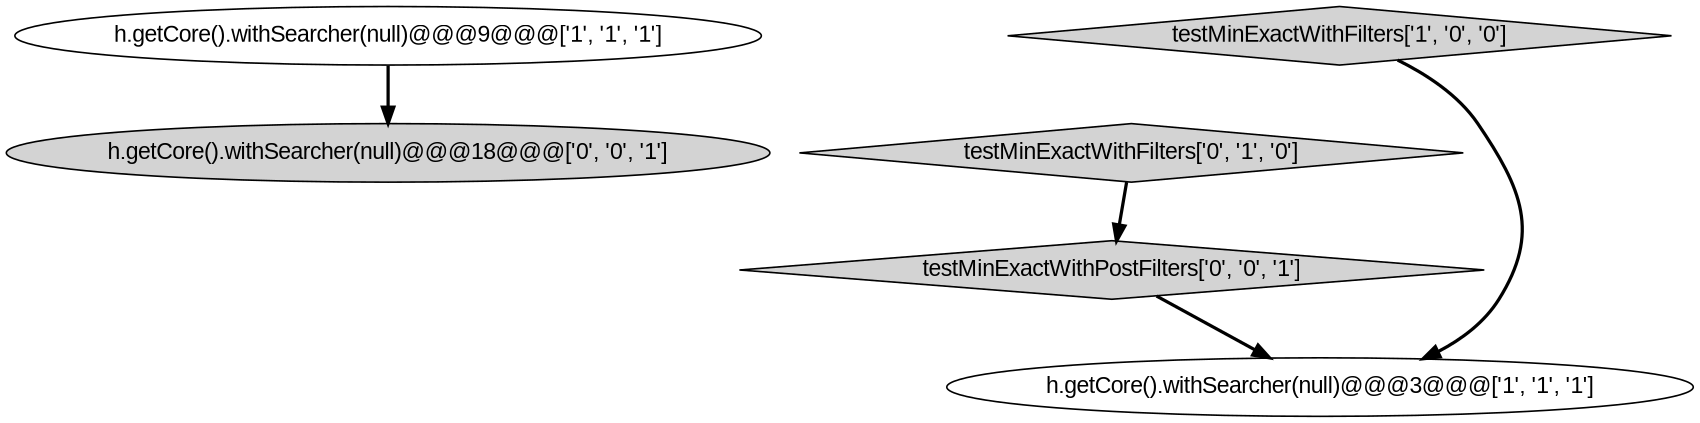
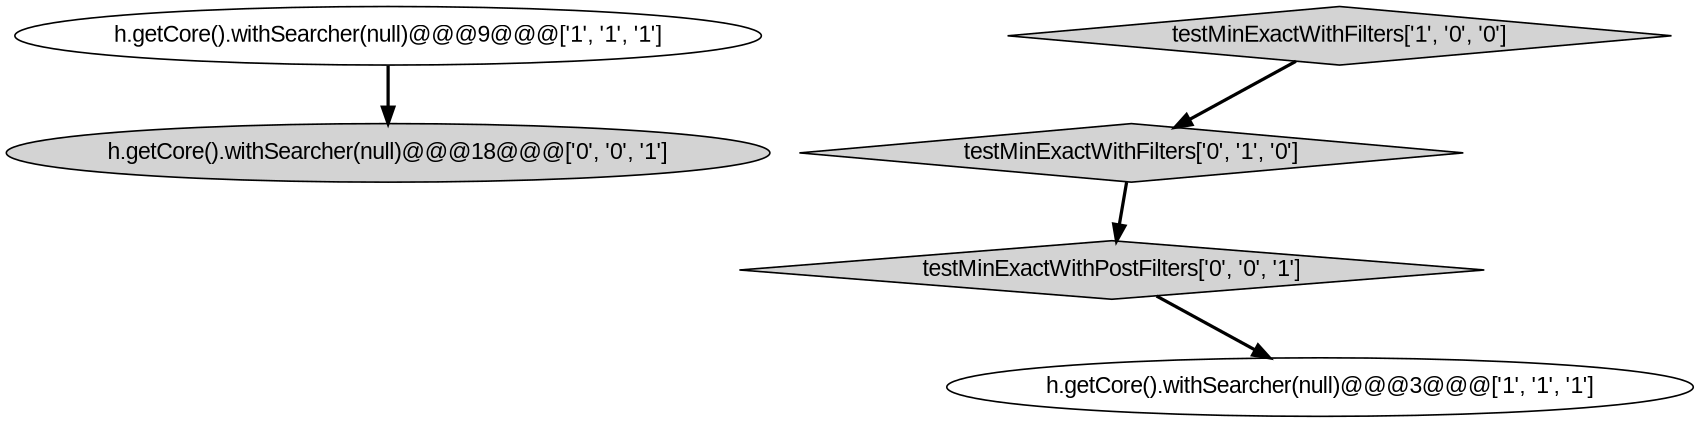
edge "testMinExactWithFilters['1', '0', '0']" -> "h.getCore().withSearcher(null)@@@3@@@['1', '1', '1']": now "testMinExactWithFilters['1', '0', '0']" -> "testMinExactWithFilters['0', '1', '0']"
